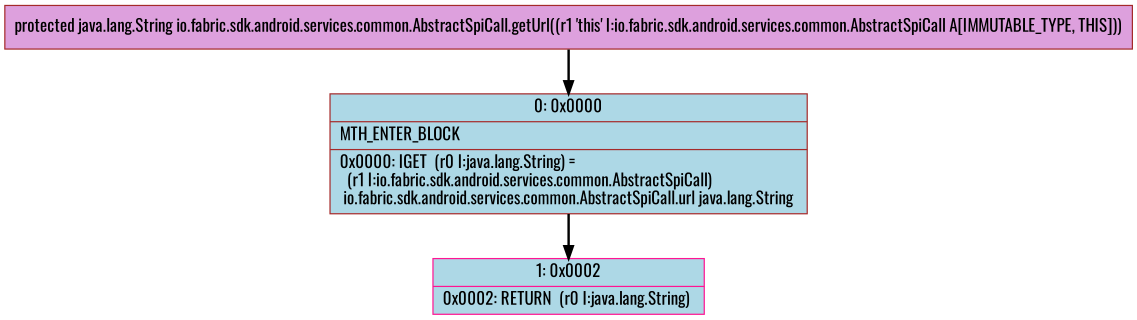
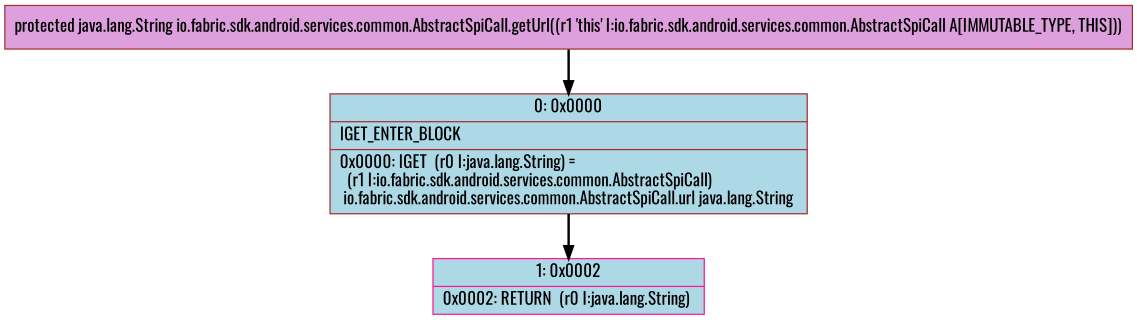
node "0: 0x0000": text "MTH_ENTER_BLOCK" -> "IGET_ENTER_BLOCK"
